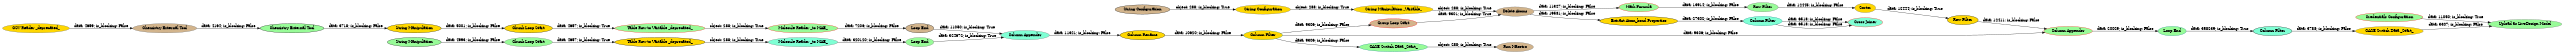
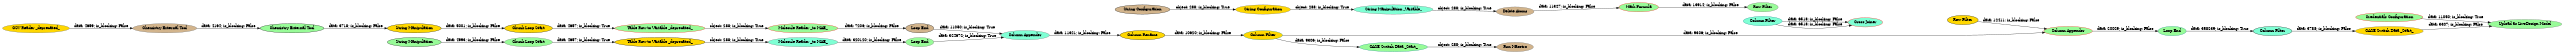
node "Sorter": removed
node "String Manipulation _Variable_": fillcolor gold -> aquamarine
node "Extract Atom_bond Properties": removed
node "Group Loop Start": removed
